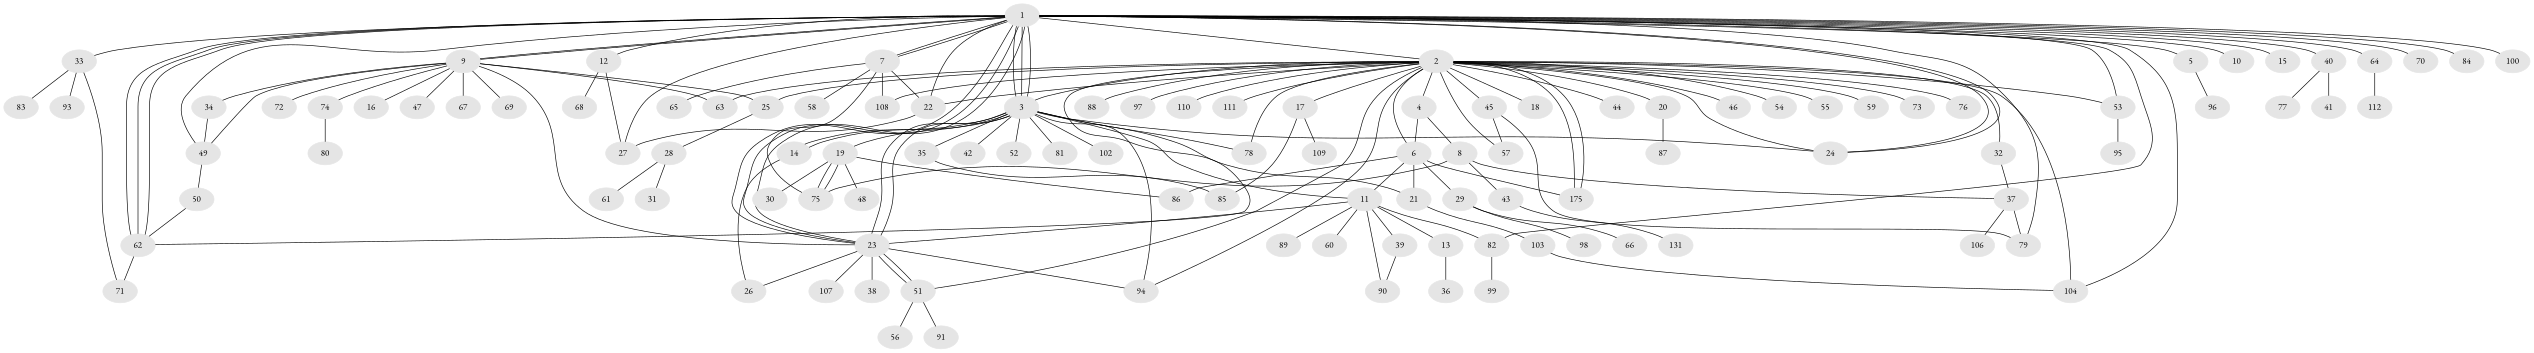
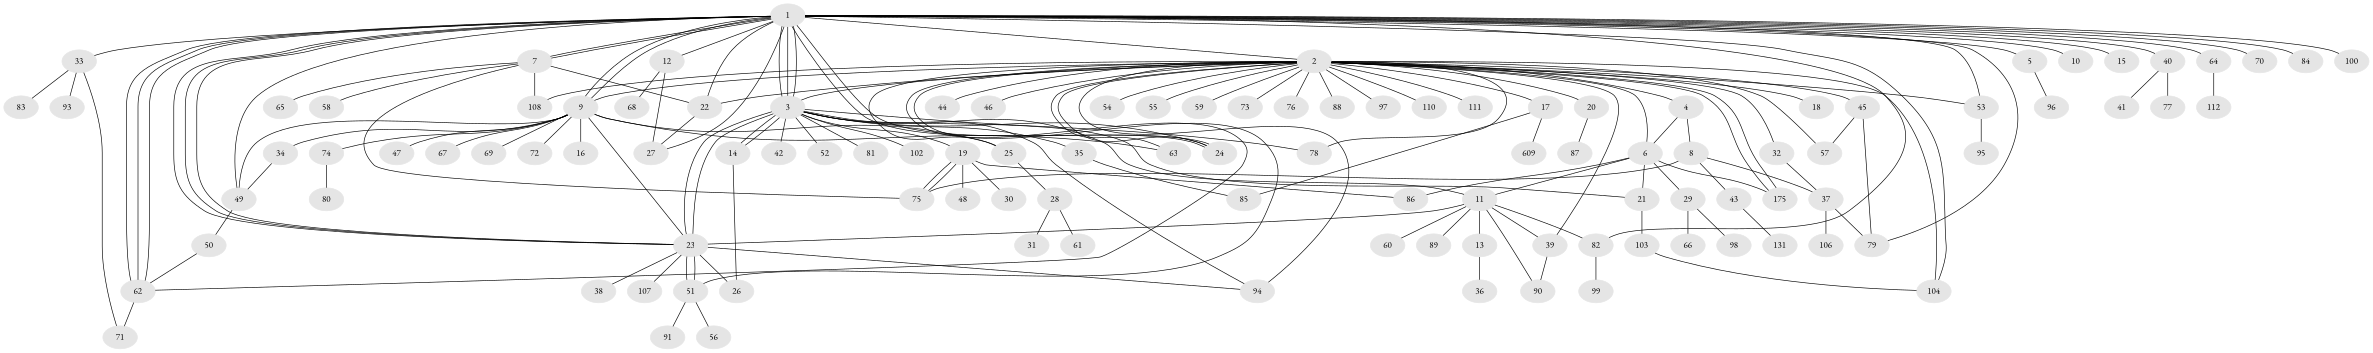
edge "2" -- "9": added
edge "2" -- "39": added
node "109": label "109" -> "609"
